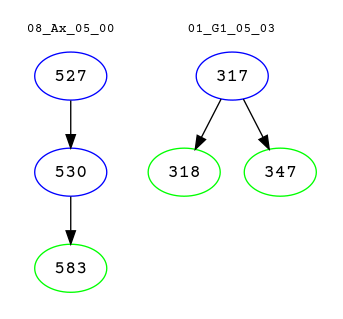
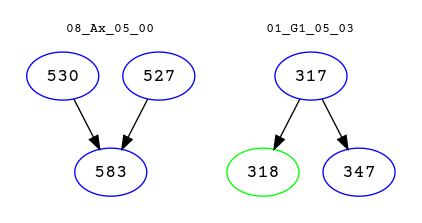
edge "527" -> "530": now "527" -> "583"
node "347": color green -> blue
node "583": color green -> blue
